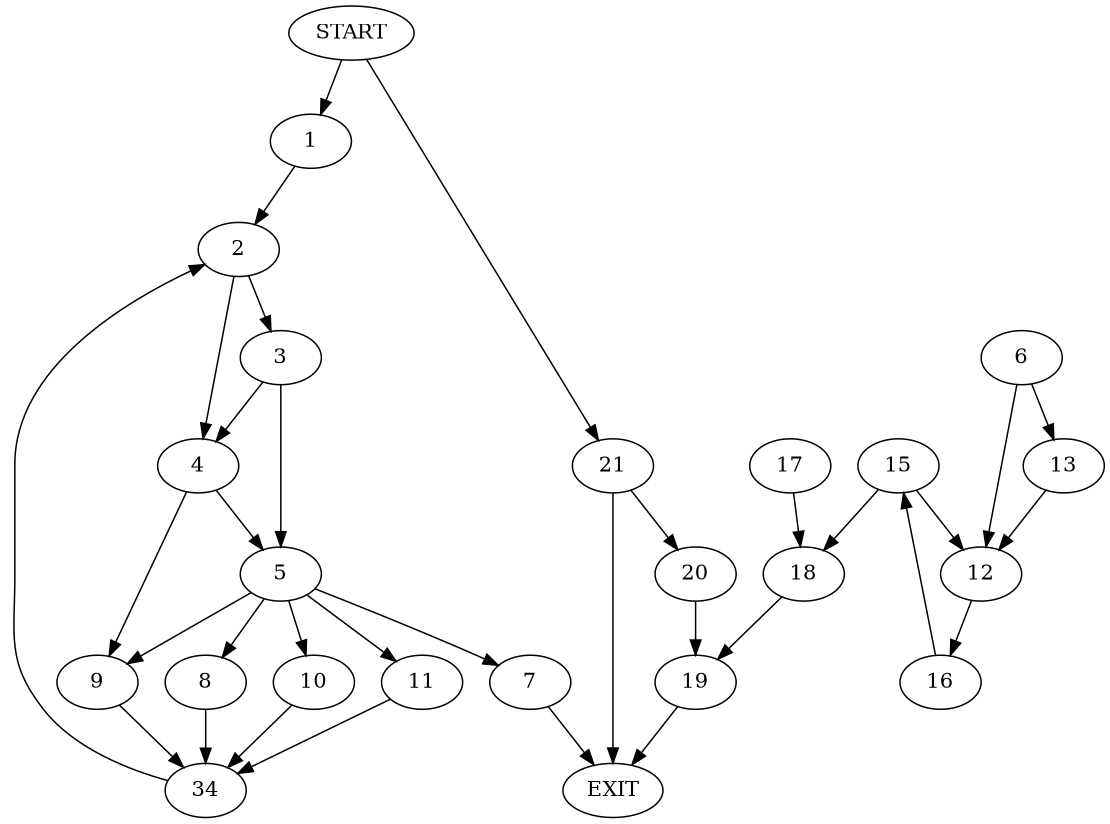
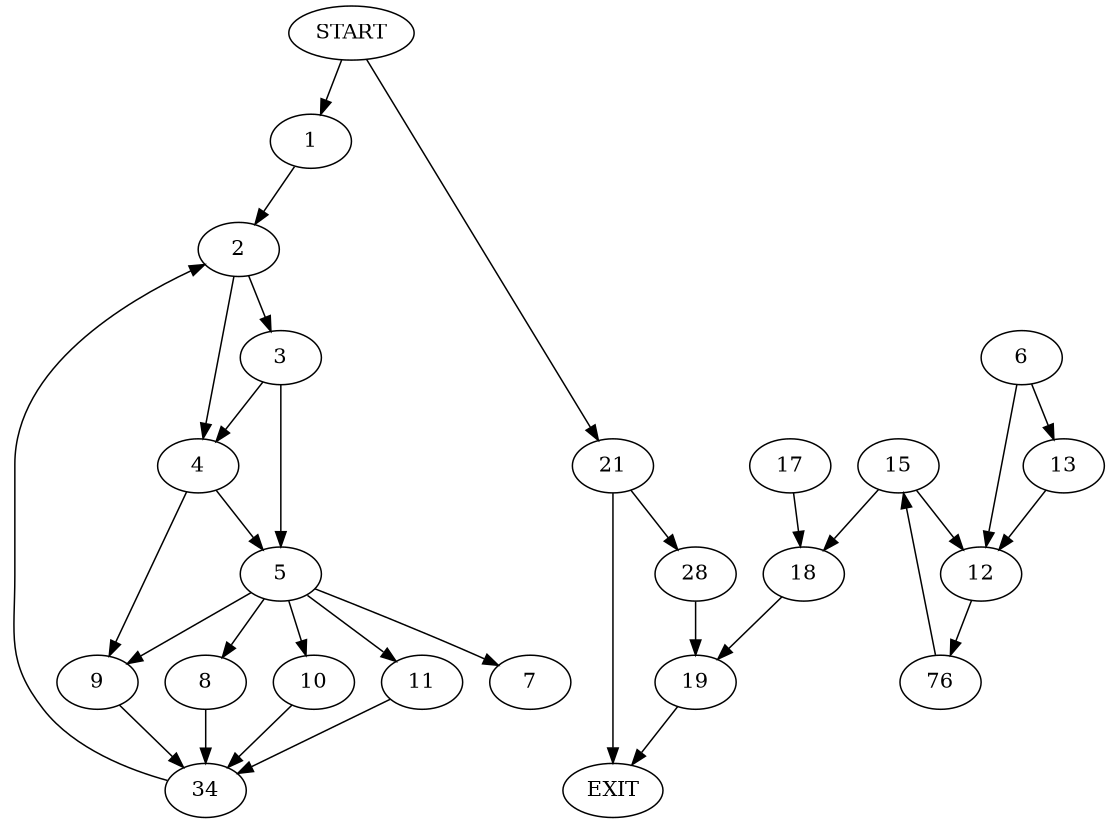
node "20": label "20" -> "28"
node "16": label "16" -> "76"
edge "7" -> "EXIT": removed
